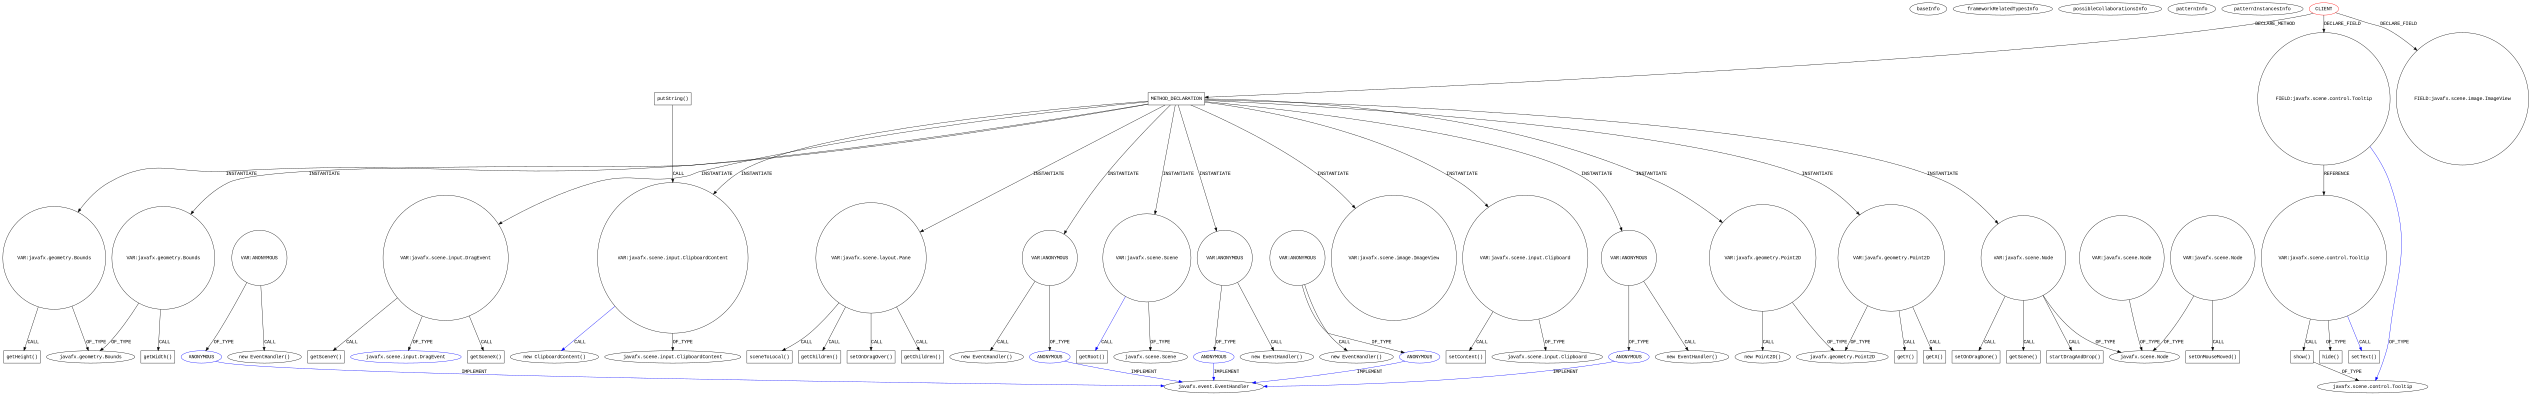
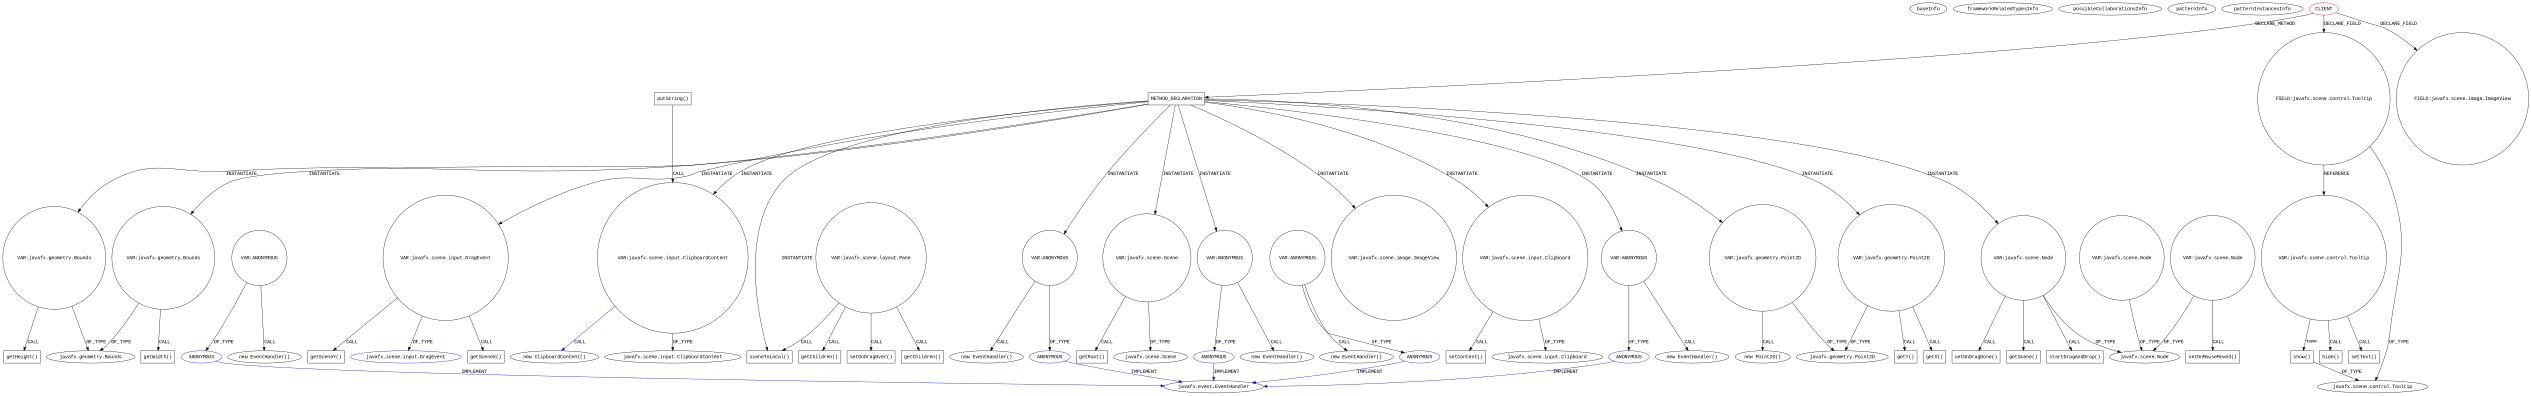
edge "METHOD_DECLARATION" -> "VAR:javafx.scene.layout.Pane": now "METHOD_DECLARATION" -> "sceneToLocal()"
edge "FIELD:javafx.scene.control.Tooltip" -> "javafx.scene.control.Tooltip": color blue -> black
edge "VAR:javafx.scene.Scene" -> "getRoot()": color blue -> black
edge "VAR:javafx.scene.control.Tooltip" -> "setText()": color blue -> black
edge "VAR:javafx.scene.control.Tooltip" -> "show()": label "CALL" -> "TYPE"
edge "VAR:javafx.scene.control.Tooltip" -> "hide()": label "OF_TYPE" -> "CALL"
